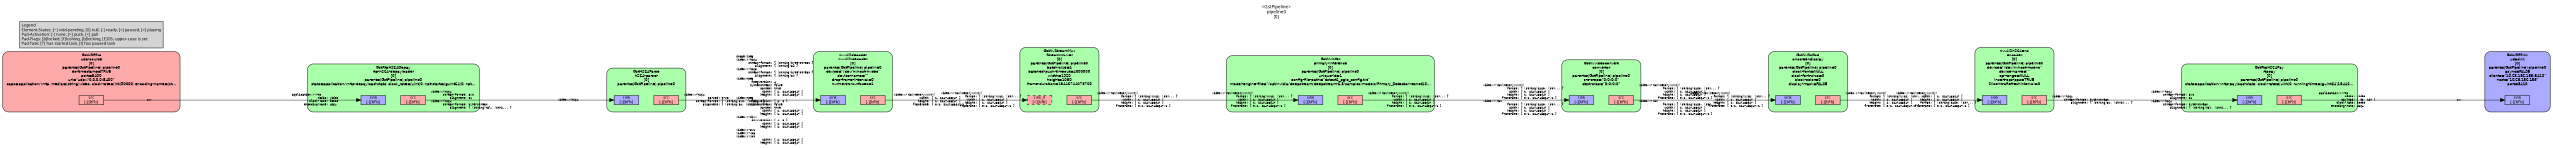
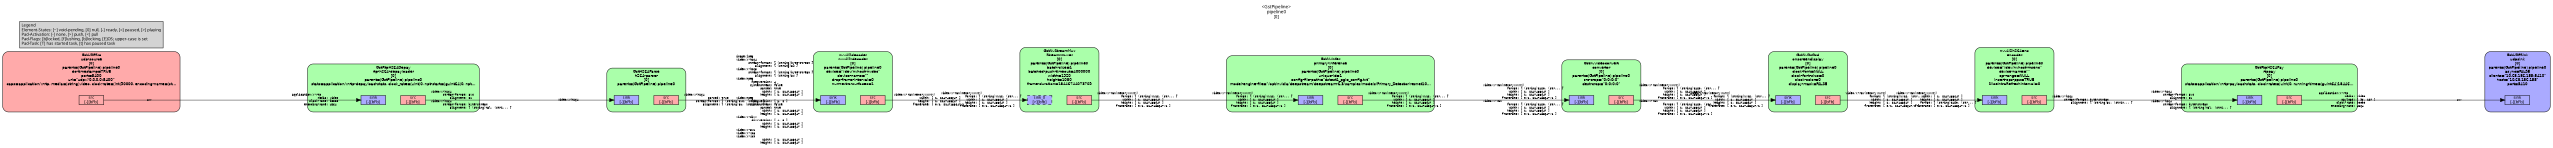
node "sink_0 [>][bfb]": fillcolor #ffaaaa -> #aaaaff
